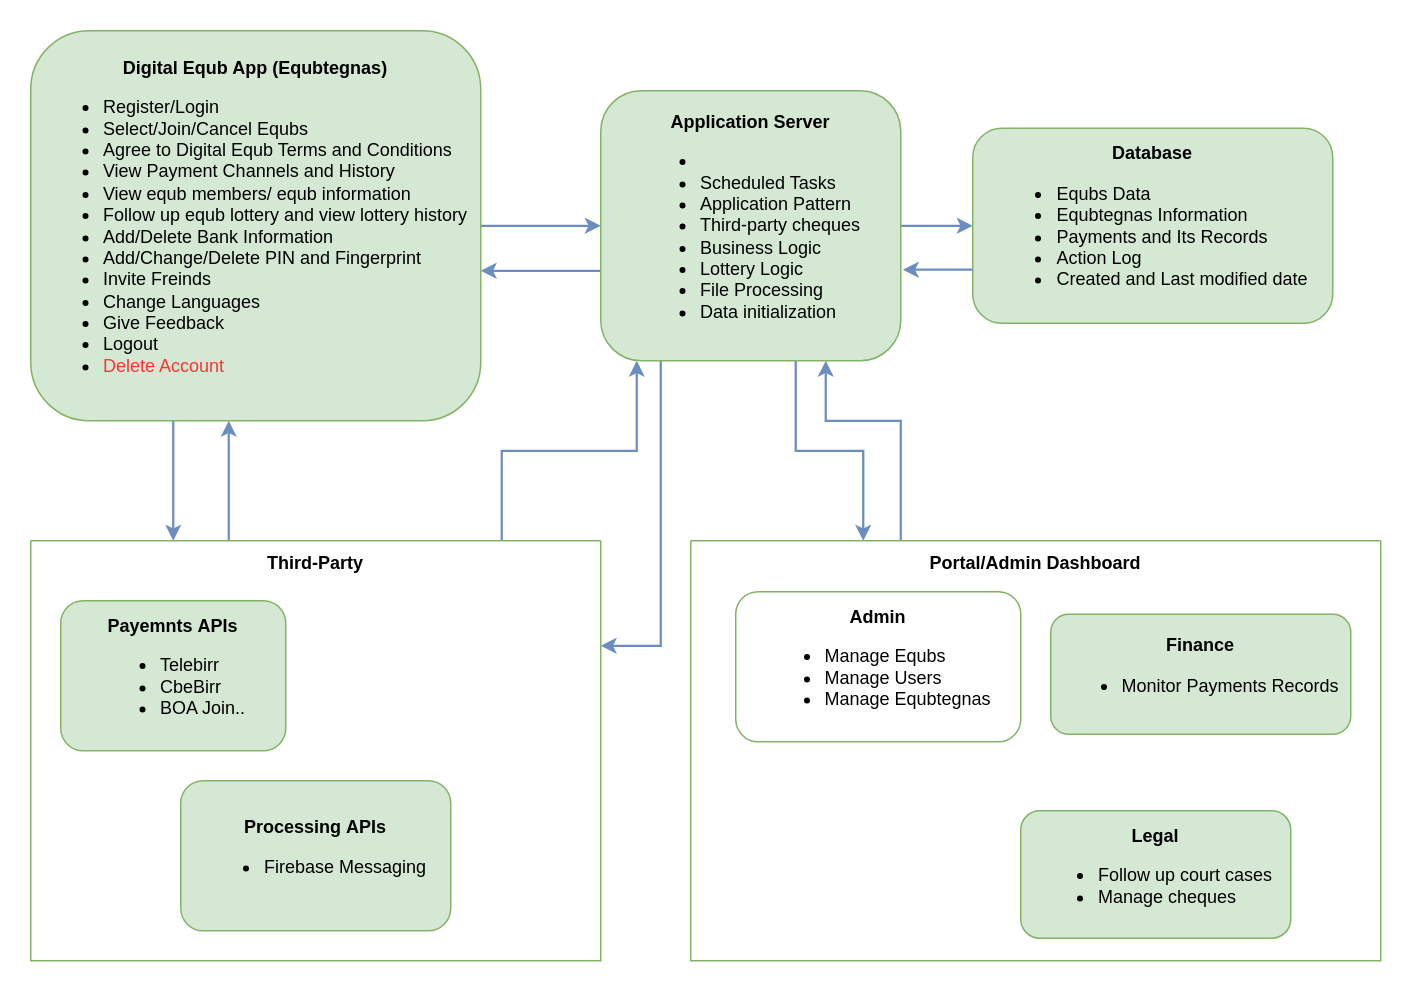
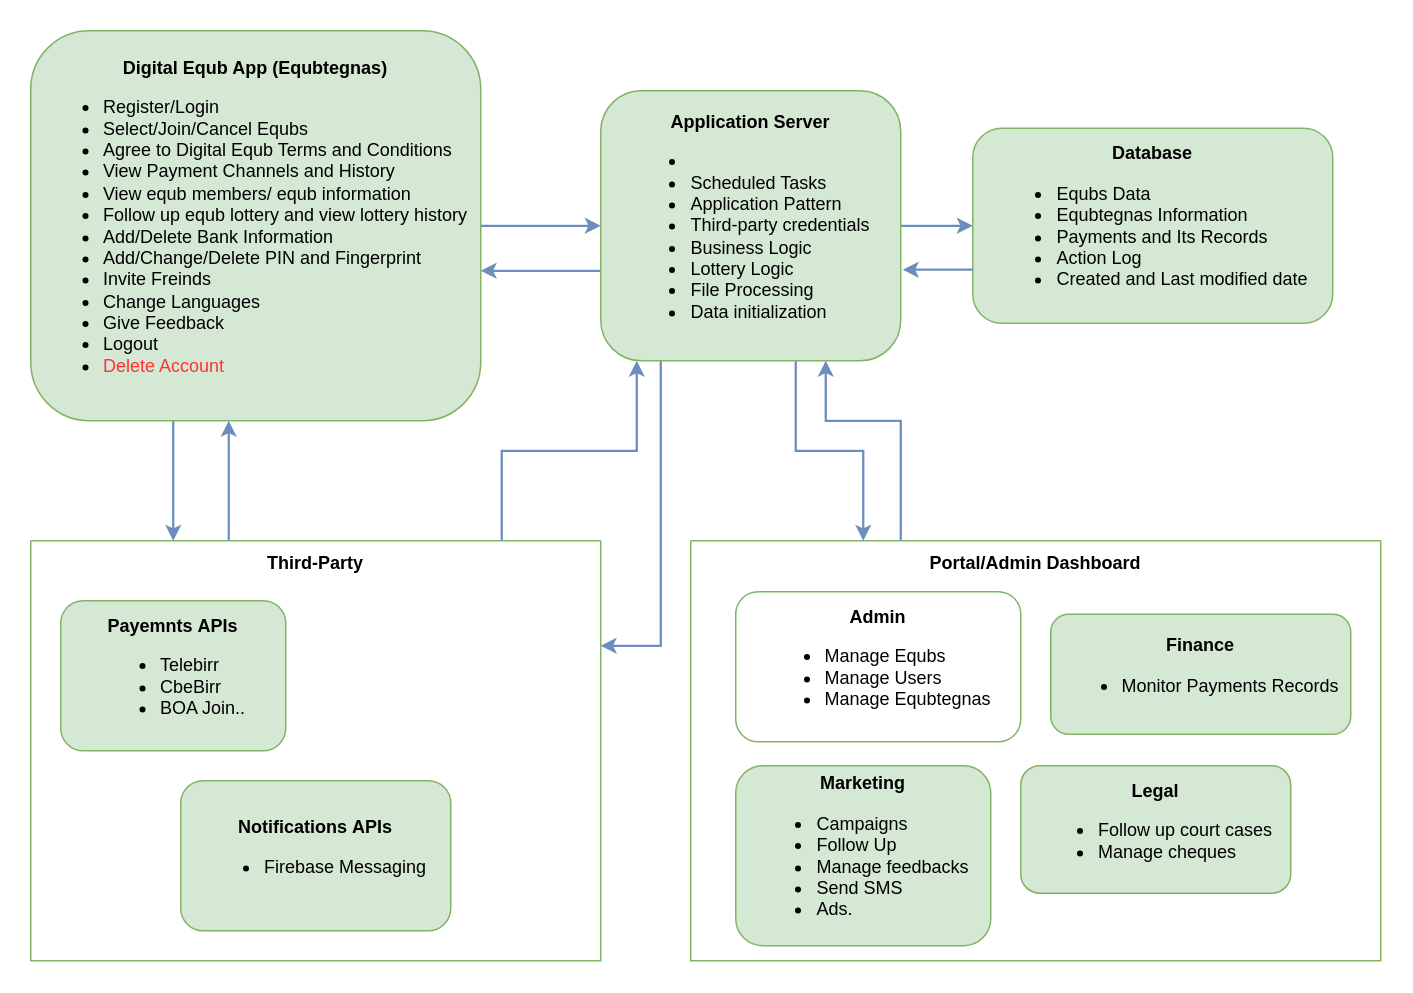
node "Application Server Scheduled Tasks Application Pattern Third-party cheques Business Logic Lottery Logic File Processing Data initialization": label "Application Server Scheduled Tasks Application Pattern Third-party cheques Business Logic Lottery Logic File Processing Data initialization" -> "Application Server Scheduled Tasks Application Pattern Third-party credentials Business Logic Lottery Logic File Processing Data initialization"
node "Processing APIs Firebase Messaging": label "Processing APIs Firebase Messaging" -> "Notifications APIs Firebase Messaging"
node "Marketing Campaigns Follow Up Manage feedbacks Send SMS Ads.": added
node "Legal Follow up court cases Manage cheques": moved (1156, 875) -> (1156, 830)
